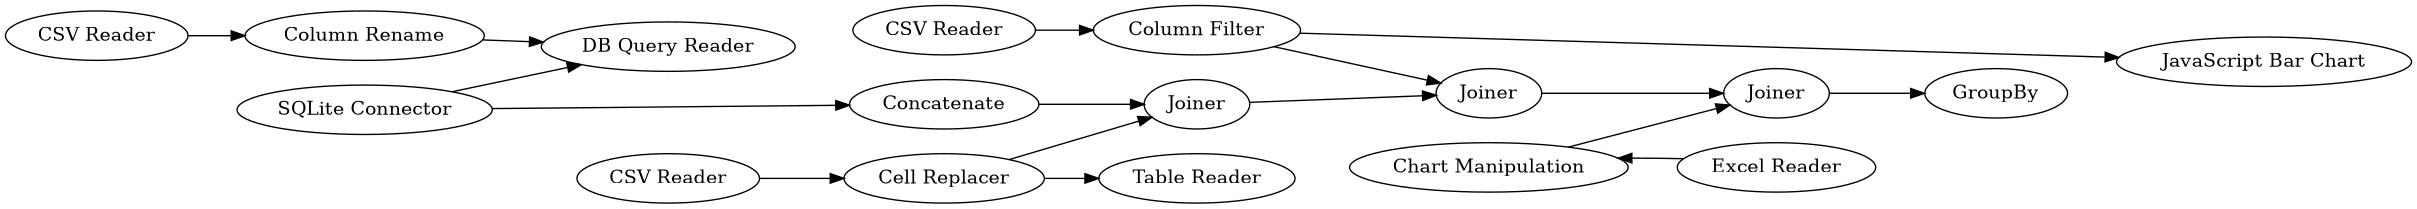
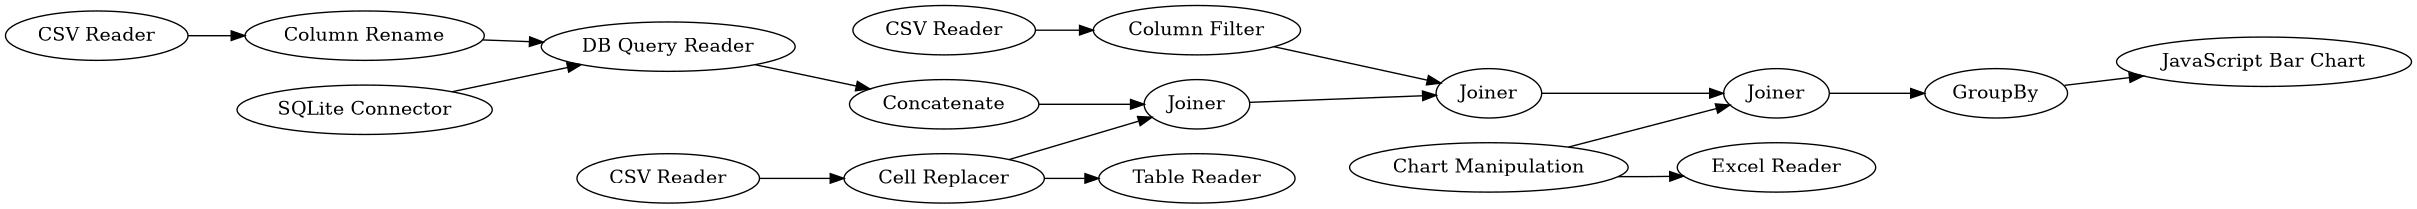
edge "Column Filter" -> "JavaScript Bar Chart": now "GroupBy" -> "JavaScript Bar Chart"
edge "SQLite Connector" -> "Concatenate": now "DB Query Reader" -> "Concatenate"
edge "Excel Reader" -> "Chart Manipulation": reversed
